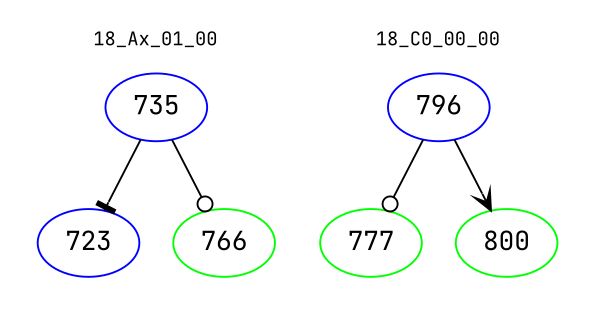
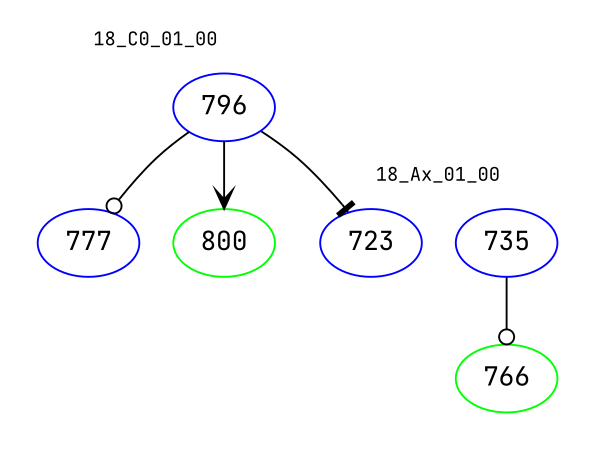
cluster "18_C0_00_00": label "18_C0_00_00" -> "18_C0_01_00"
edge "735" -> "723": now "796" -> "723"
node "777": color green -> blue
